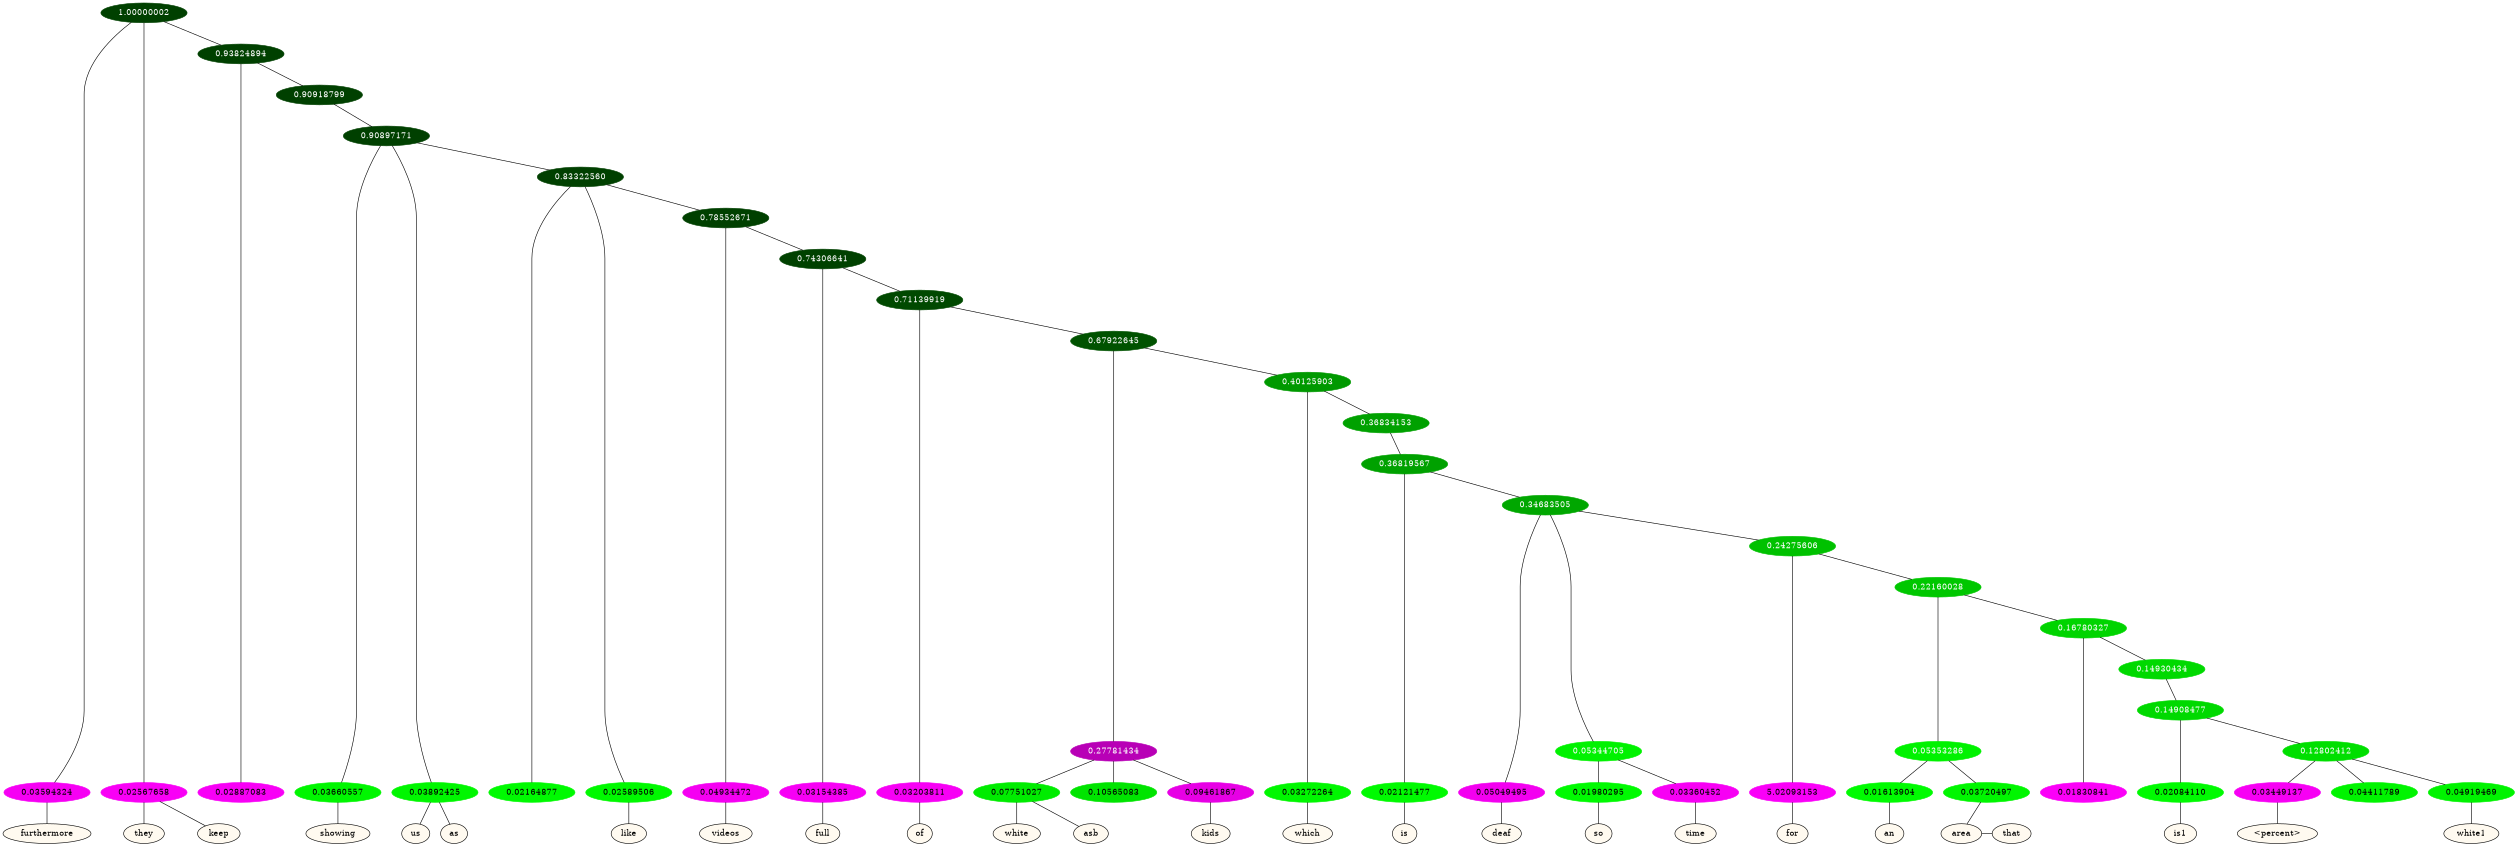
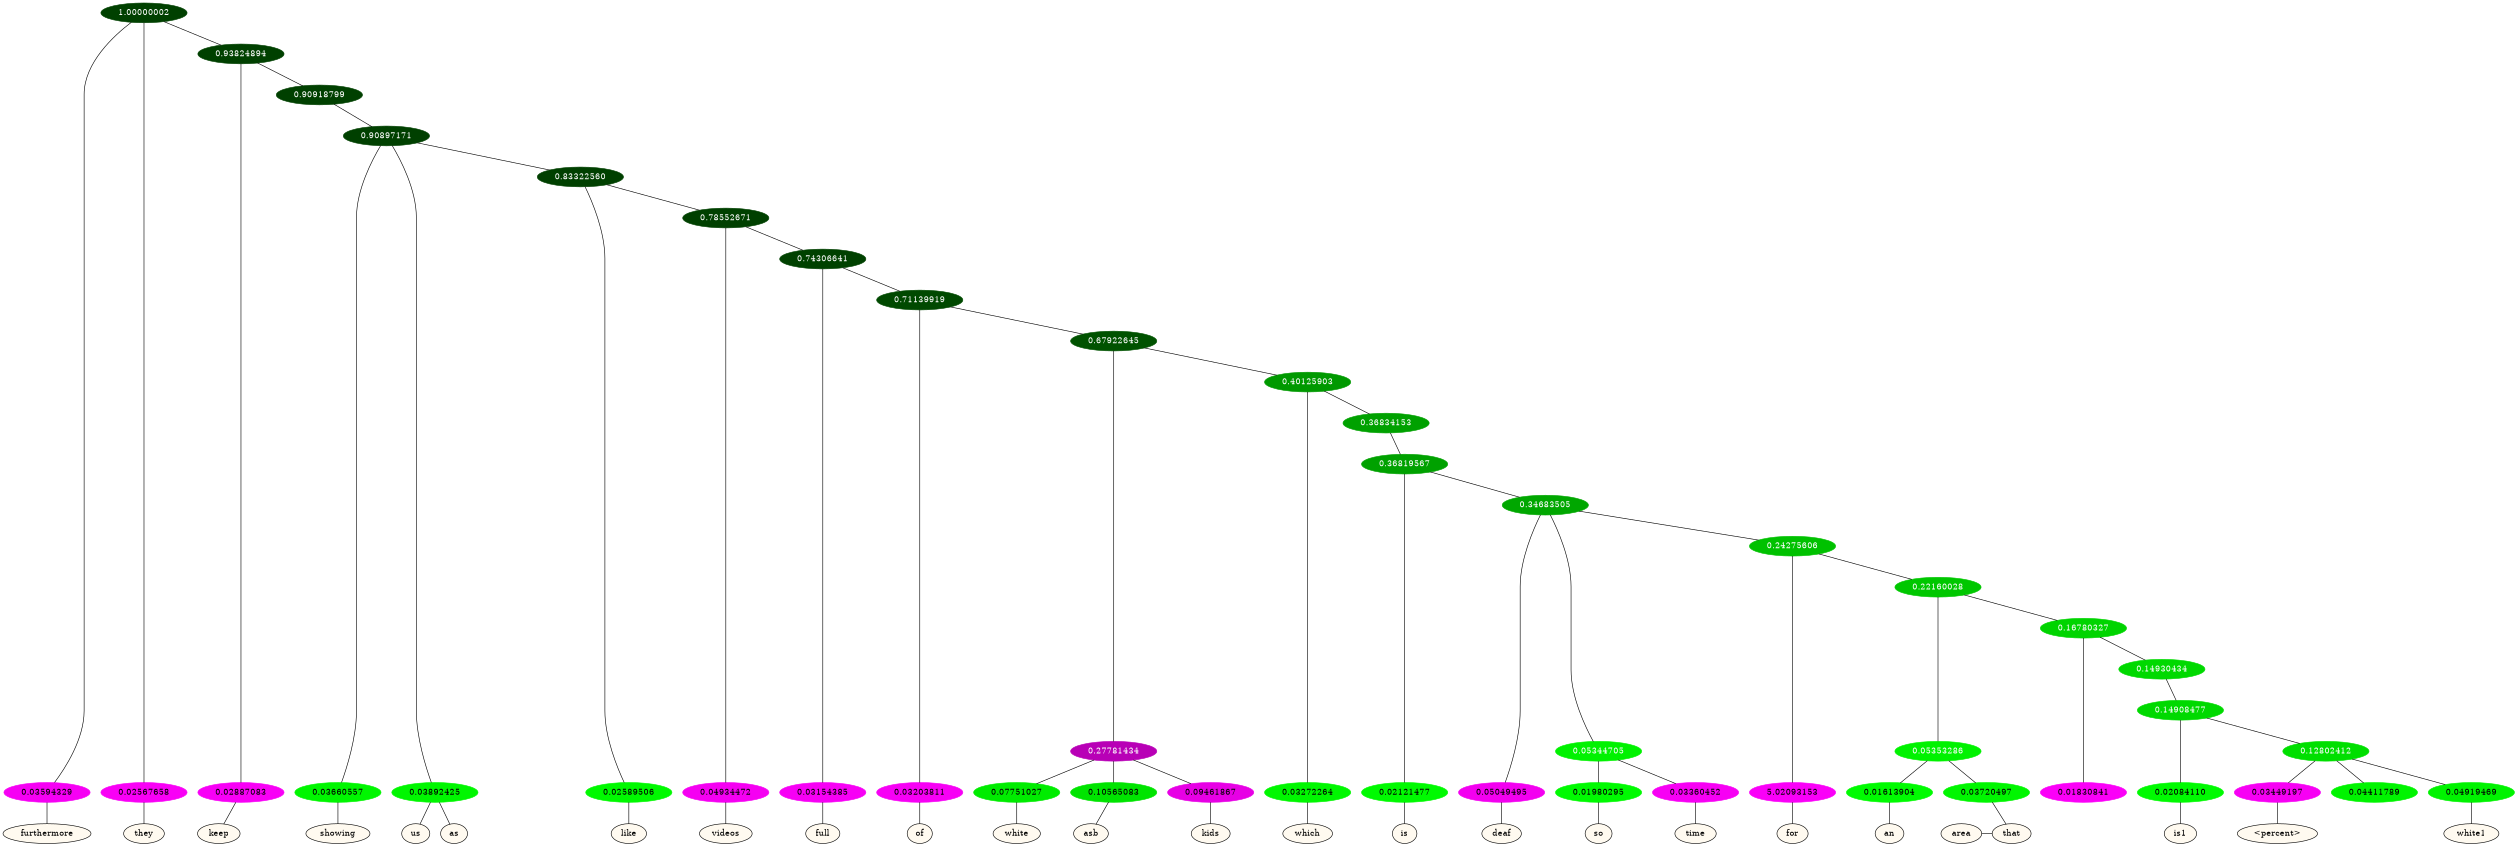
node "0.03594324": label "0.03594324" -> "0.03594329"
node "0.02164877": removed
node "0.03449137": label "0.03449137" -> "0.03449197"
edge "0.03720497" -- "area": now "0.03720497" -- "that"
edge "0.02567658" -- "keep": now "0.02887083" -- "keep"
edge "0.07751027" -- "asb": now "0.10565083" -- "asb"
